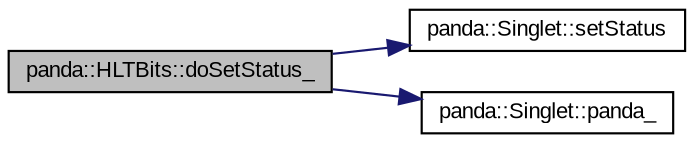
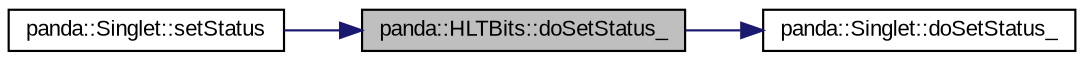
edge "panda::HLTBits::doSetStatus_" -> "panda::Singlet::setStatus": reversed
node "panda::Singlet::panda_": label "panda::Singlet::panda_" -> "panda::Singlet::doSetStatus_"
